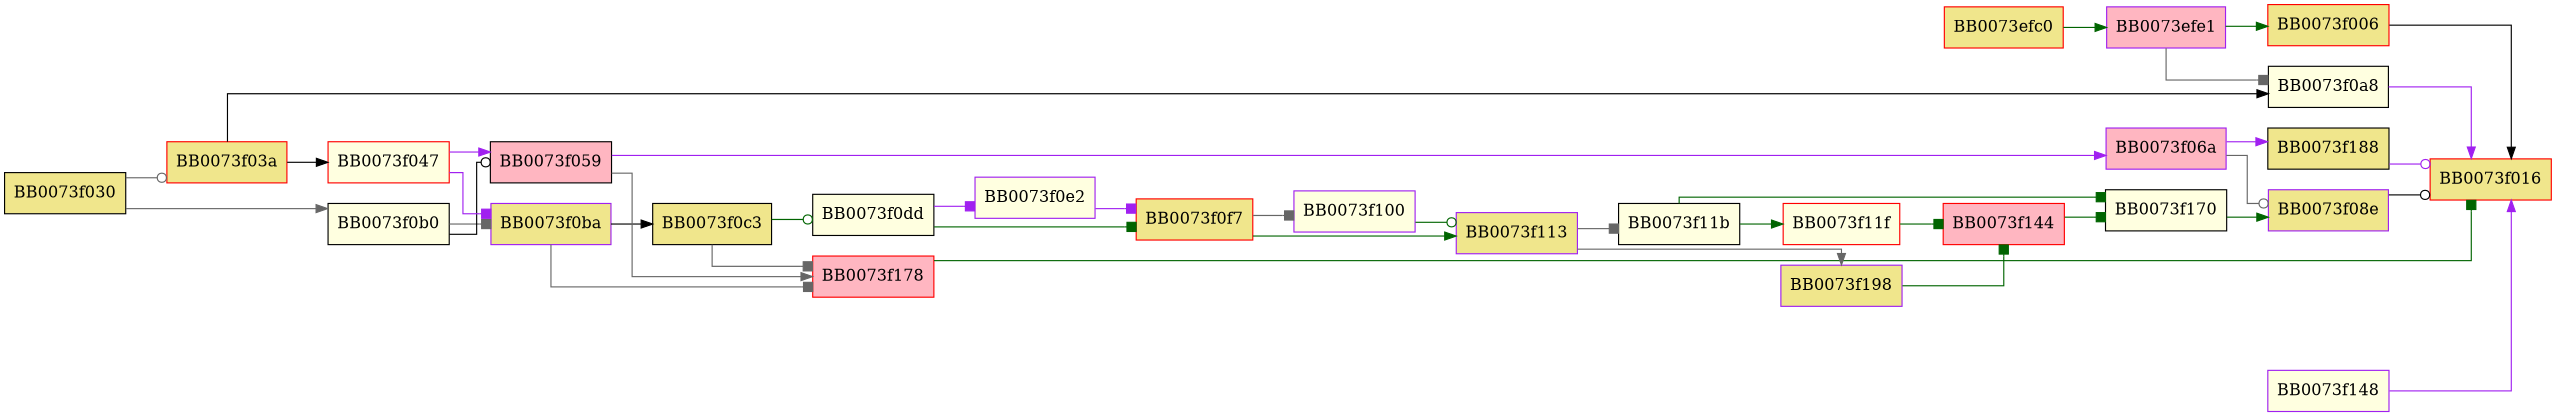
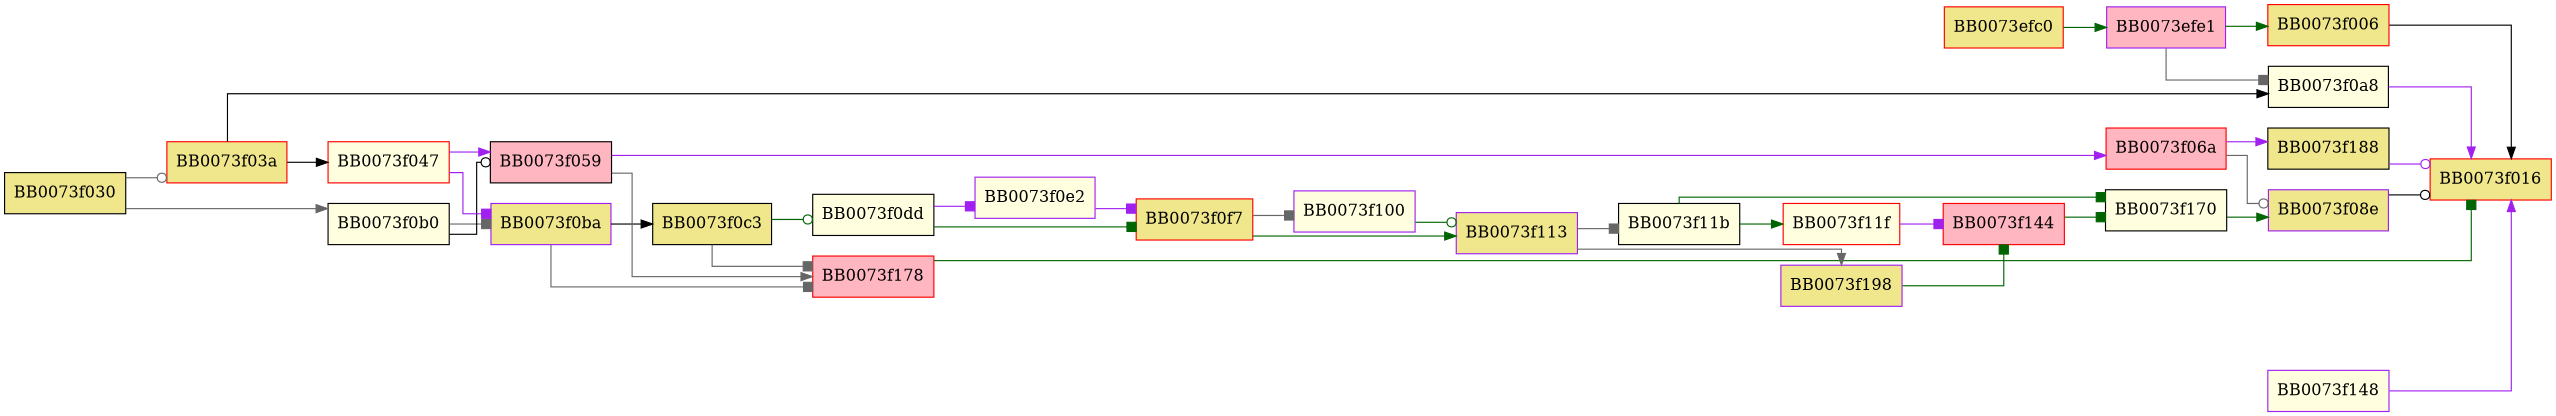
node "BB0073f06a": color purple -> red
edge "BB0073f11f" -> "BB0073f144": color darkgreen -> purple
